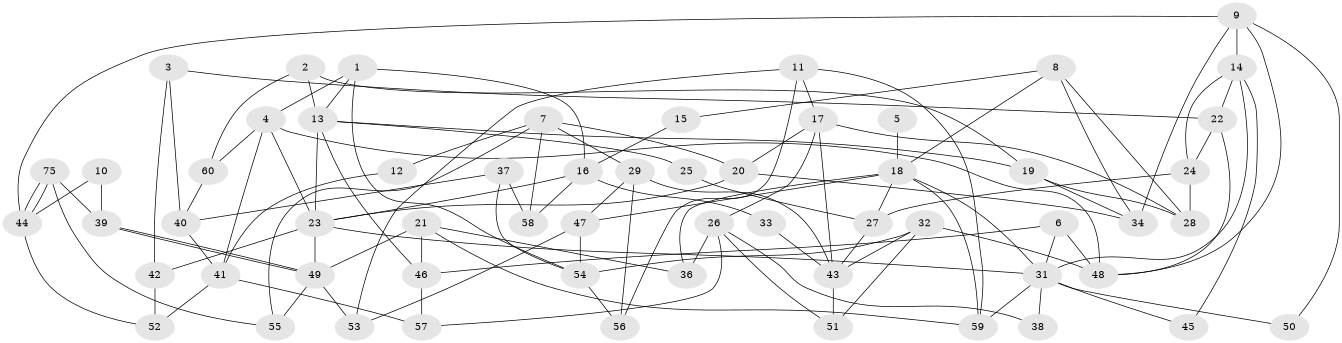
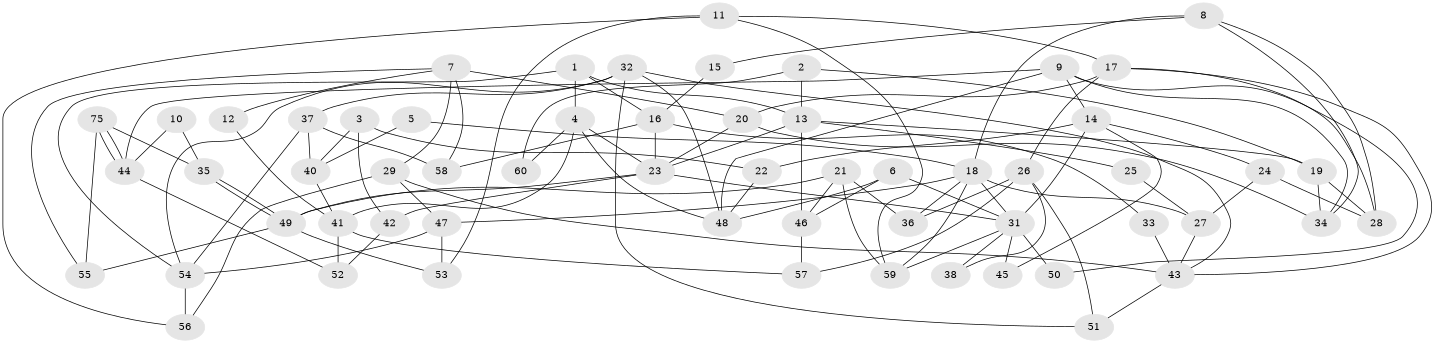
edge "32" -- "37": added
edge "22" -- "24": removed
edge "60" -- "40": now "5" -- "40"
node "39": label "39" -> "35"
